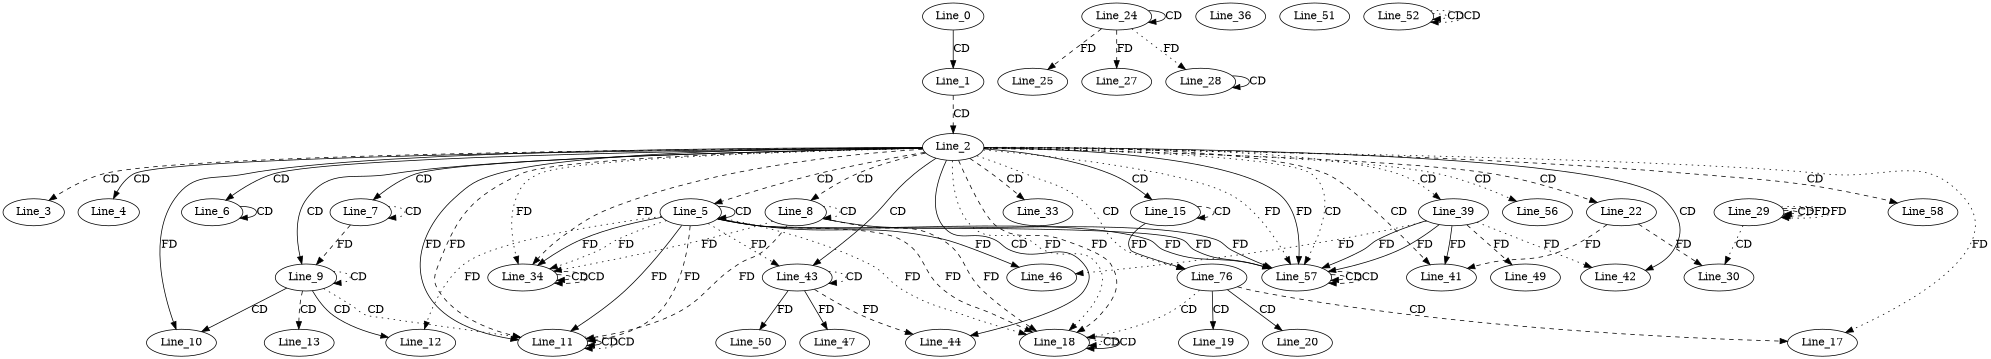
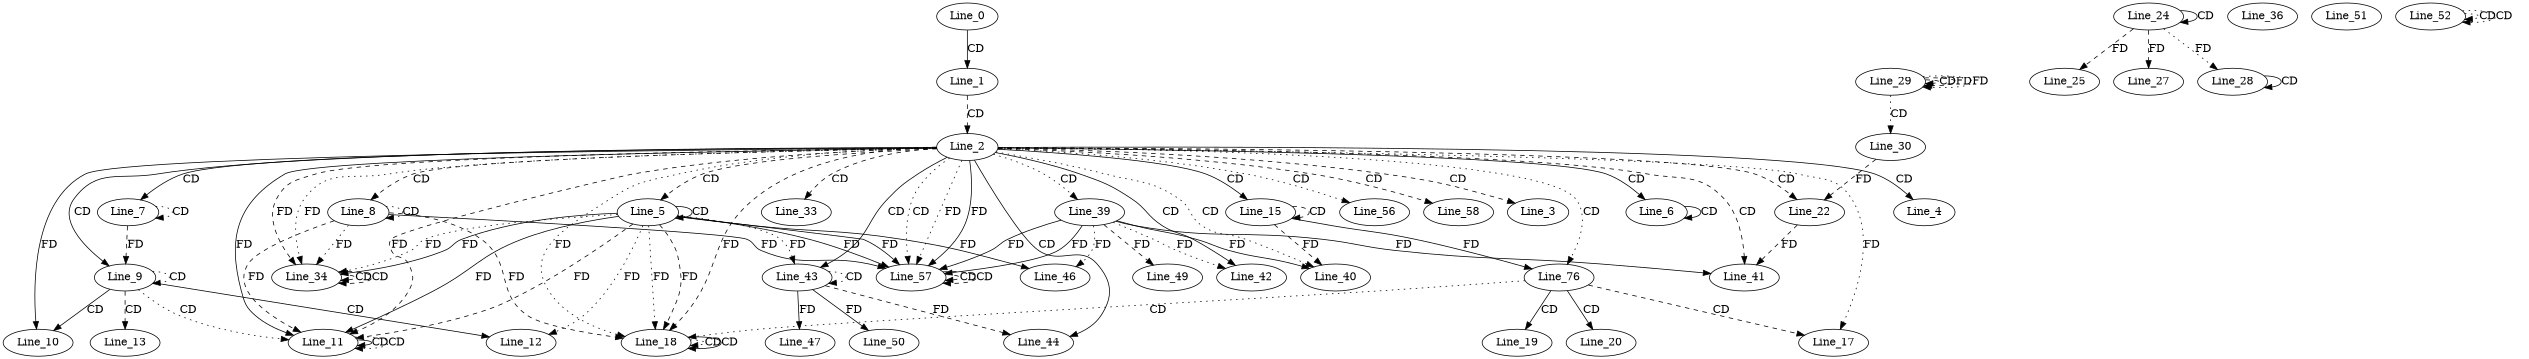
edge "Line_22" -> "Line_30": reversed
node "Line_40": added
